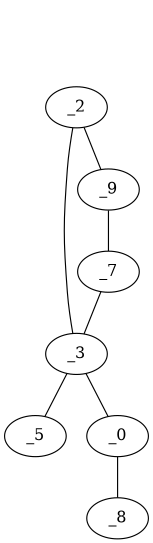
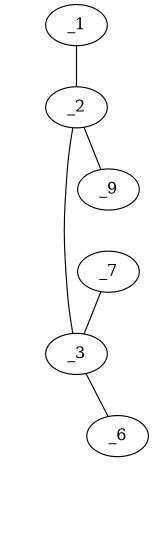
node "_1": added
edge "_9" -- "_7": removed
node "_5": removed
node "_0": label "_0" -> "_6"
node "_8": removed
